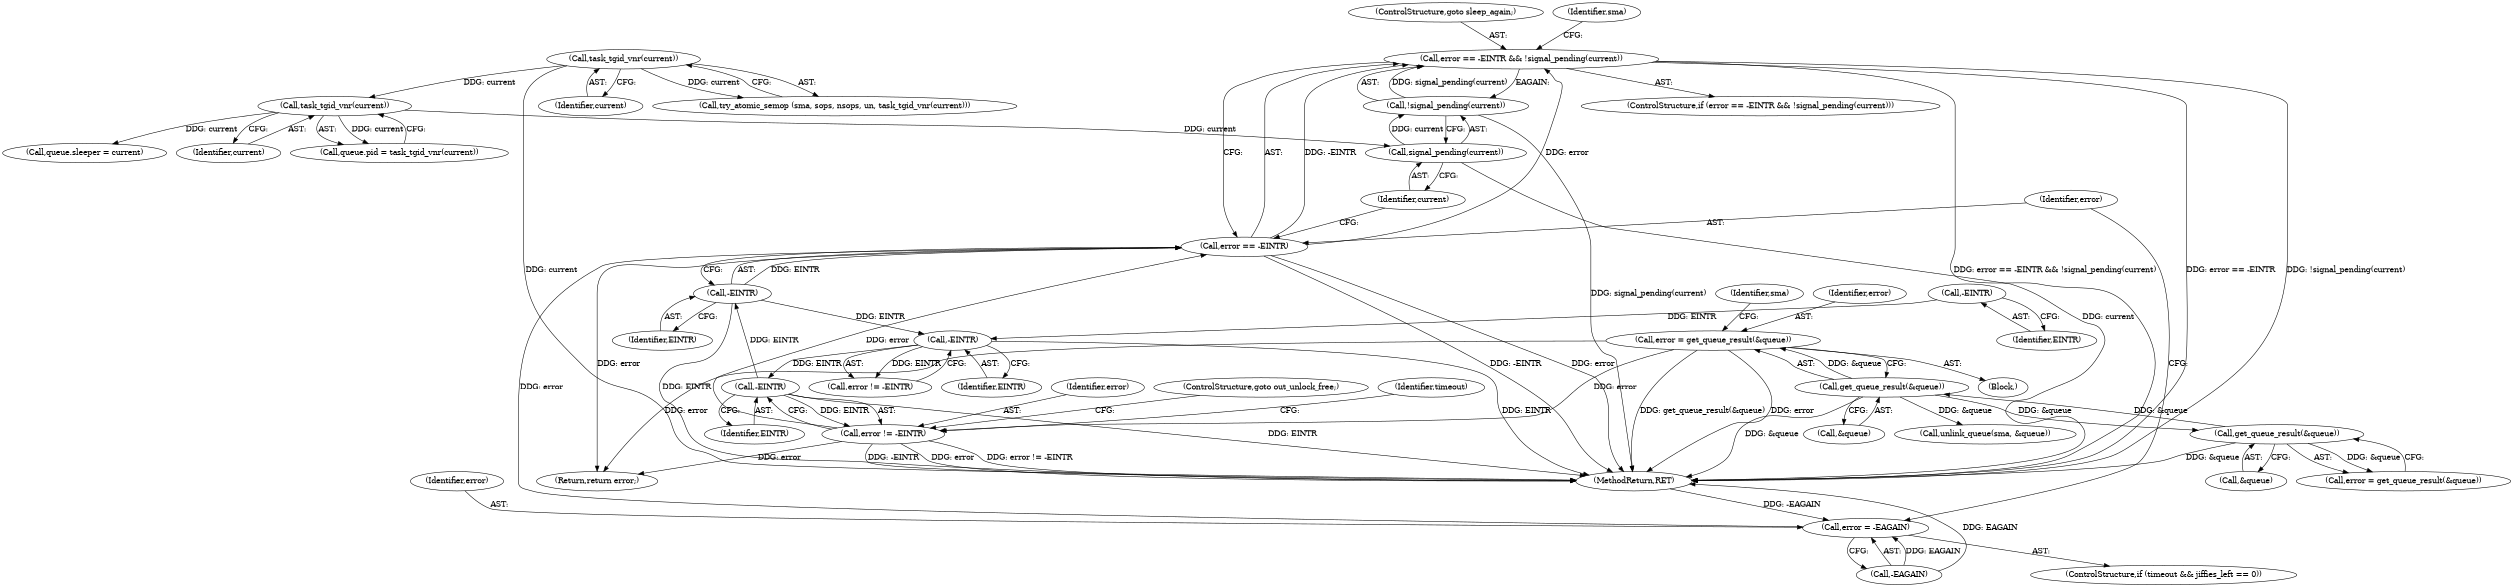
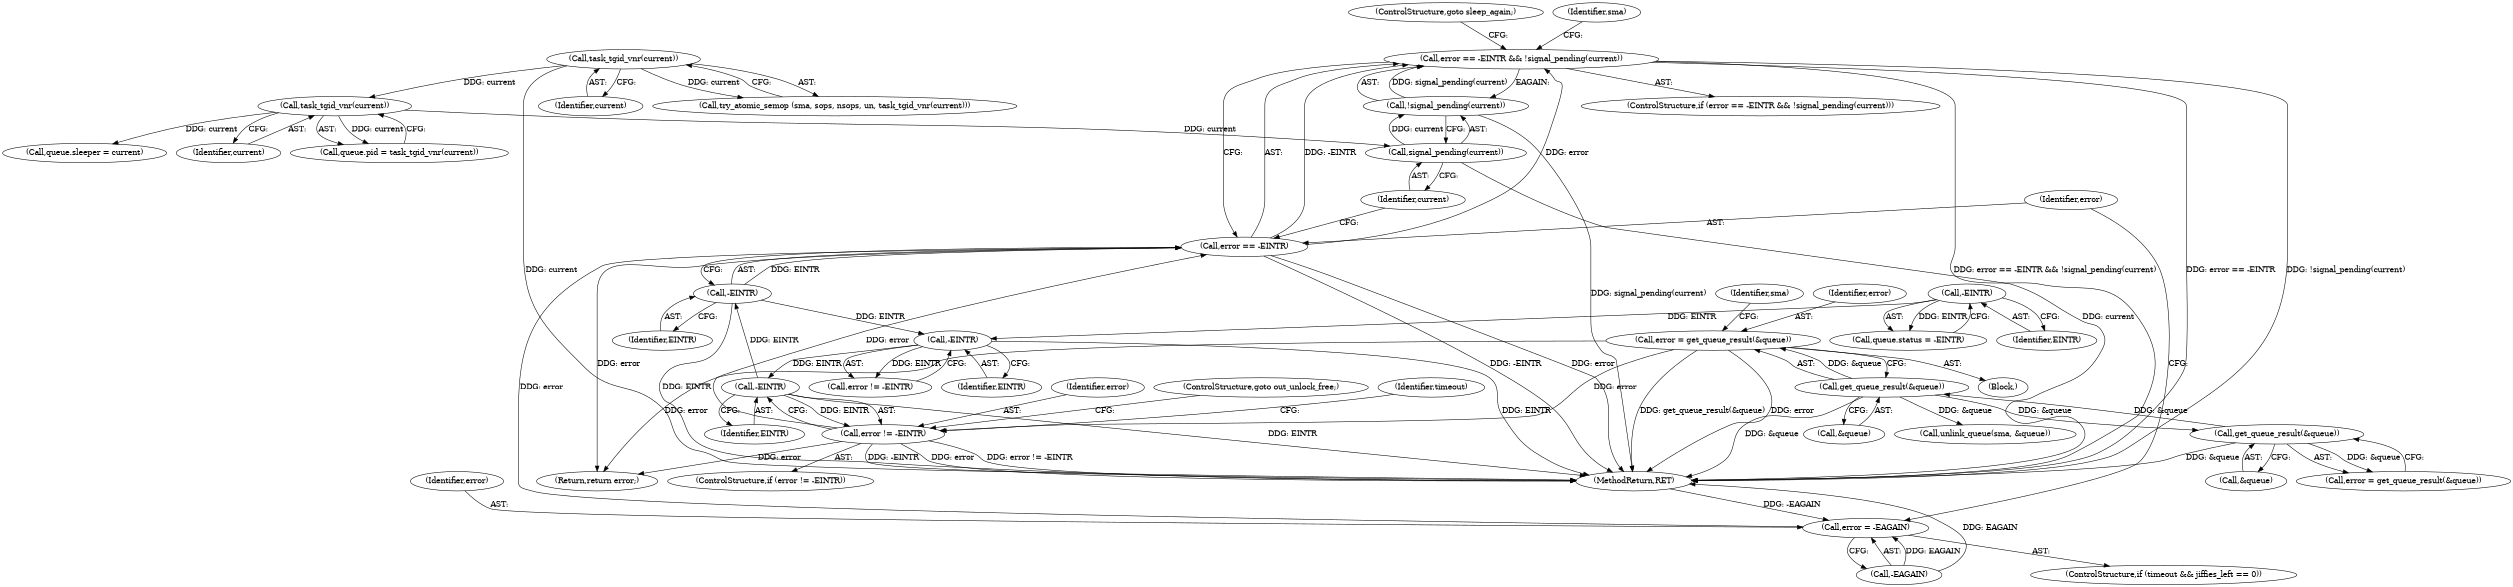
edge "(ControlStructure,goto sleep_again;)" -> "(Call,error == -EINTR && !signal_pending(current))": label "AST: " -> "CFG: "
node "(Call,queue.status = -EINTR)": added
node "(ControlStructure,if (error != -EINTR))": added
